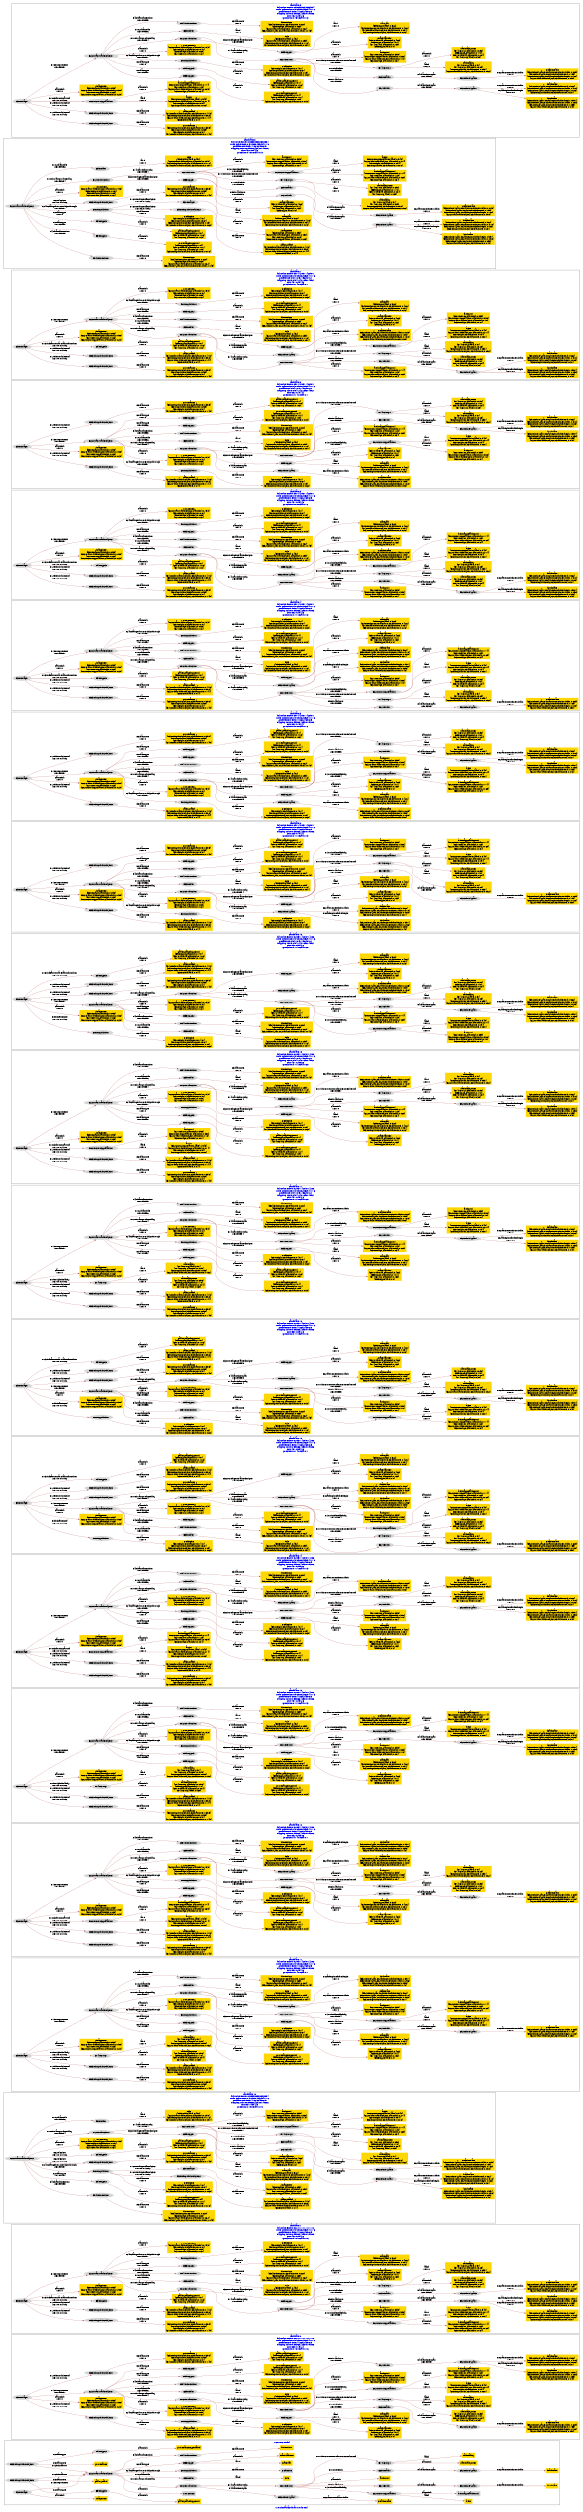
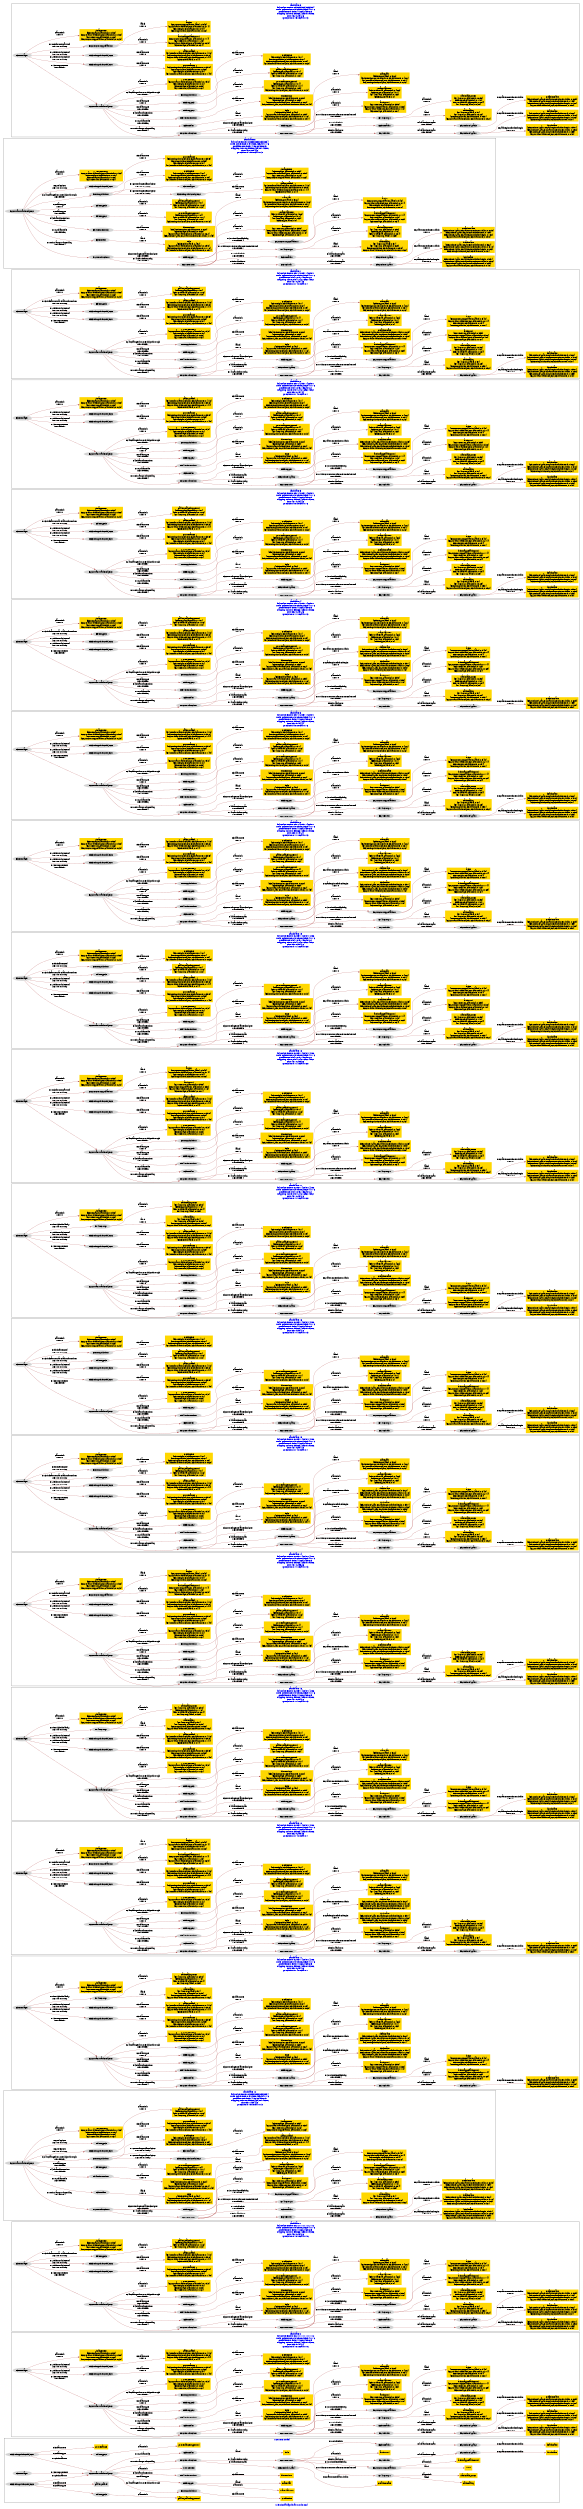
node "provenance_type_label": label "provenance_type_label" -> "provenance_type_uri"
node "creditLine": fillcolor lightgray -> gold
node "galleryLabel": fillcolor gold -> lightgray
node "artist_appellation_uri": fillcolor lightgray -> gold
node "E52_Time-Span4": label "E52_Time-Span4" -> "E52_Birth-Span4"
node "imageURL": removed
node "artist": label "artist" -> "note"
